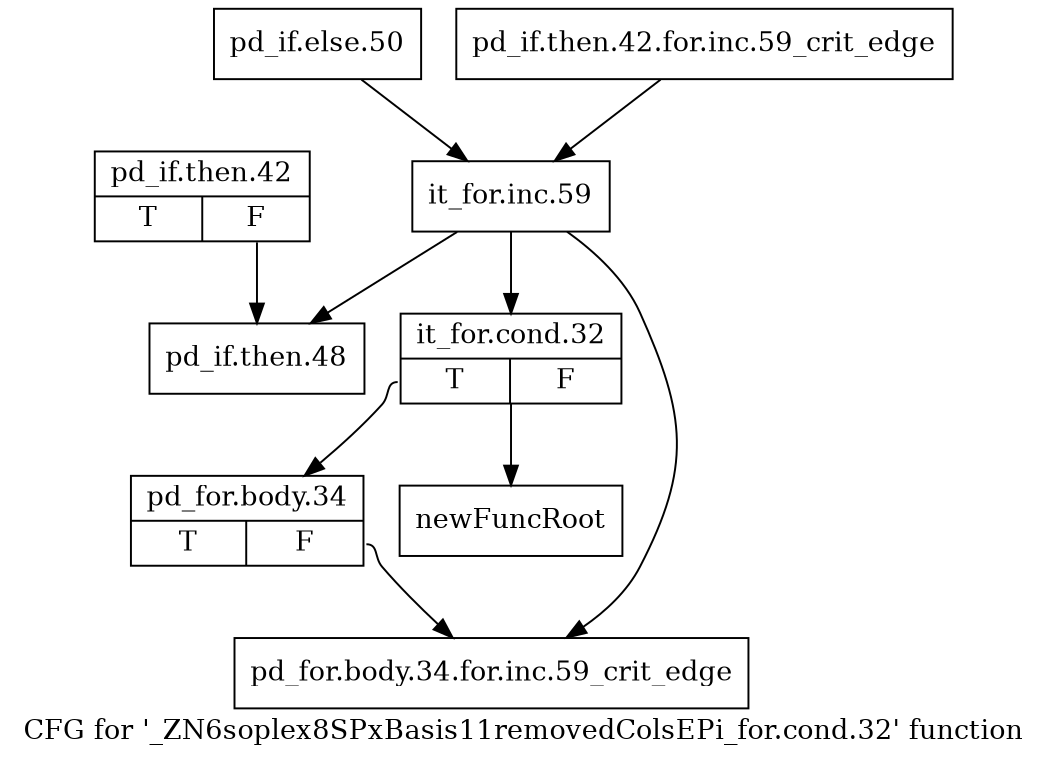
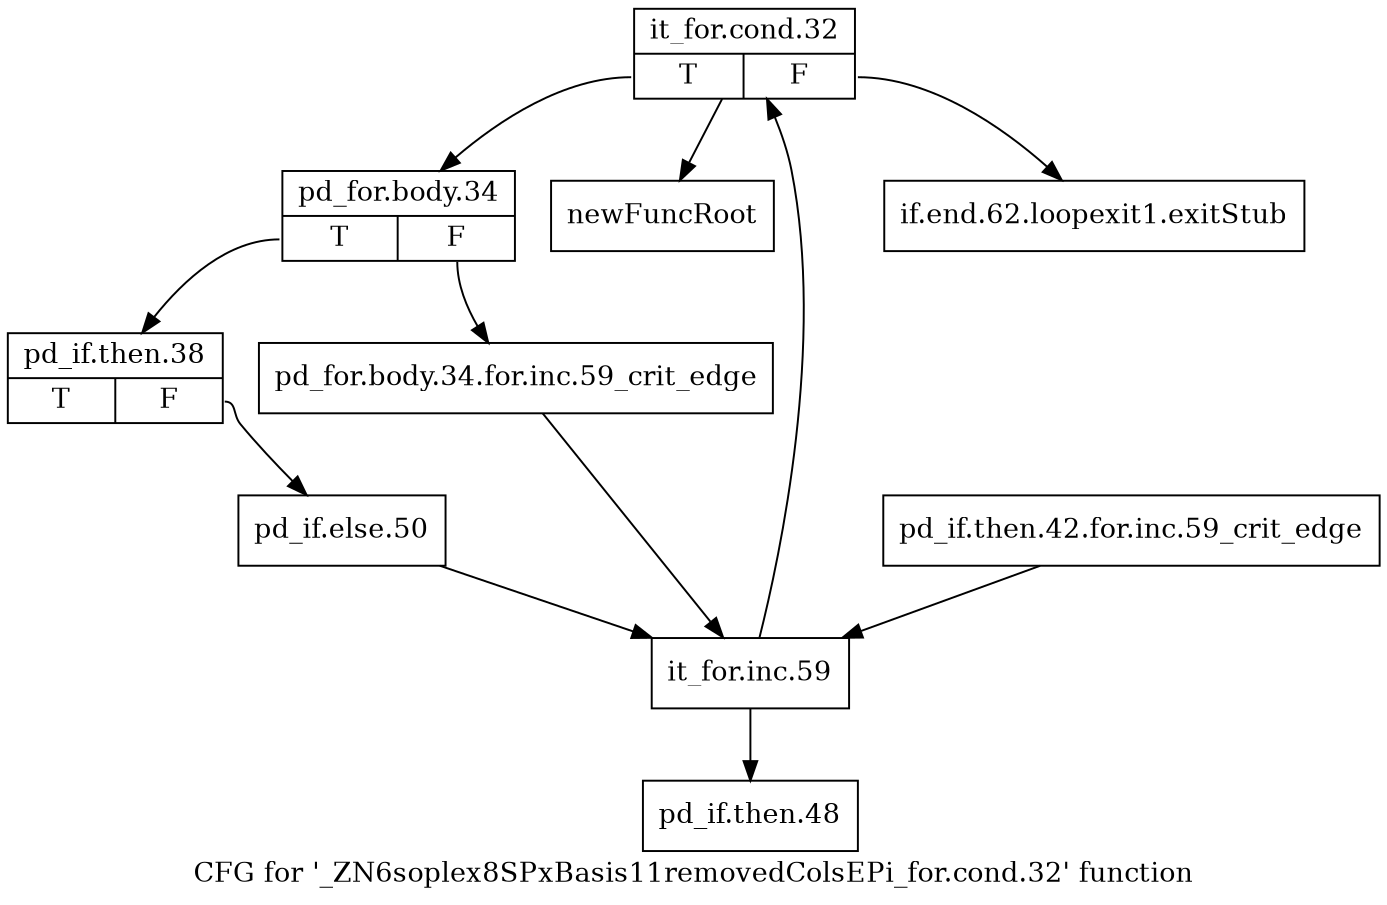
node "pd_if.then.42": removed
node "if.end.62.loopexit1.exitStub": added
node "pd_if.then.38": added
edge "it_for.inc.59" -> "pd_for.body.34.for.inc.59_crit_edge": reversed
